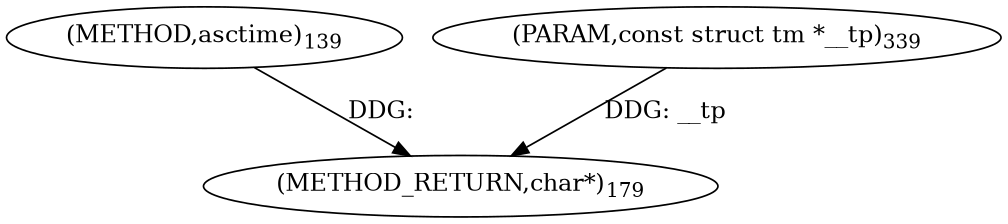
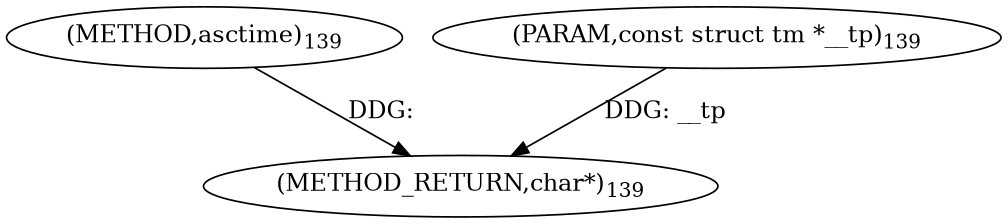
node "(PARAM,const struct tm *__tp)": text "339" -> "139"
node "(METHOD_RETURN,char*)": text "179" -> "139"
